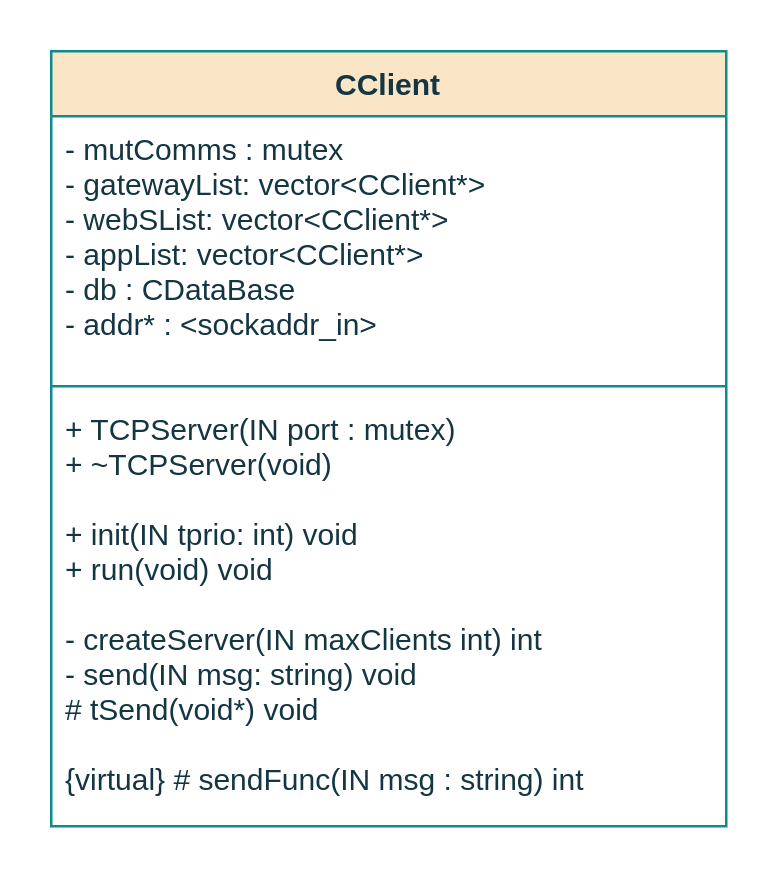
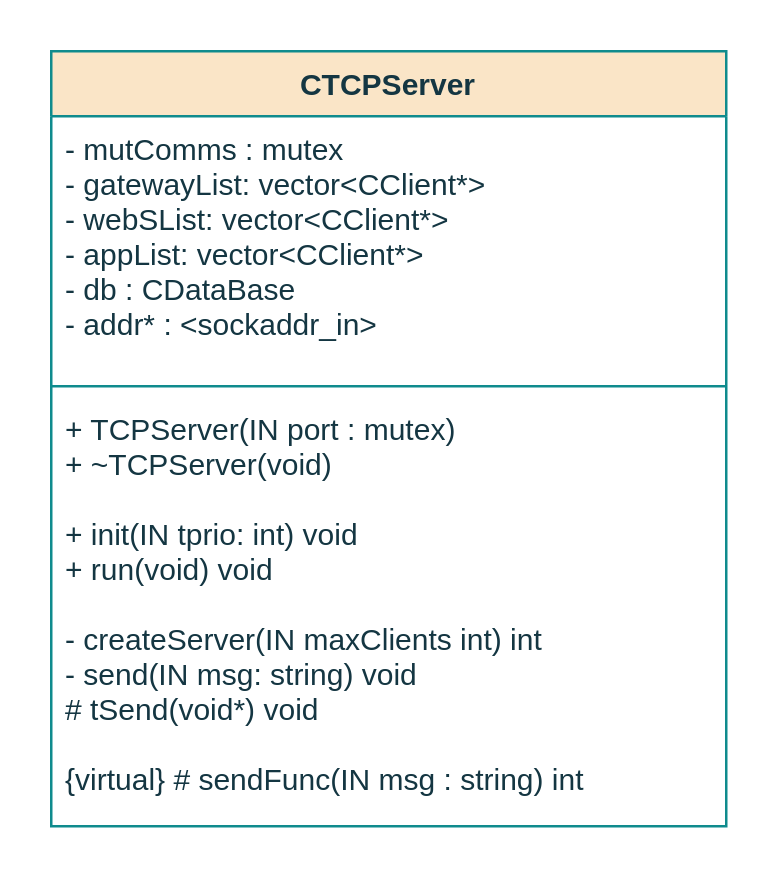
node "CClient": label "CClient" -> "CTCPServer"
